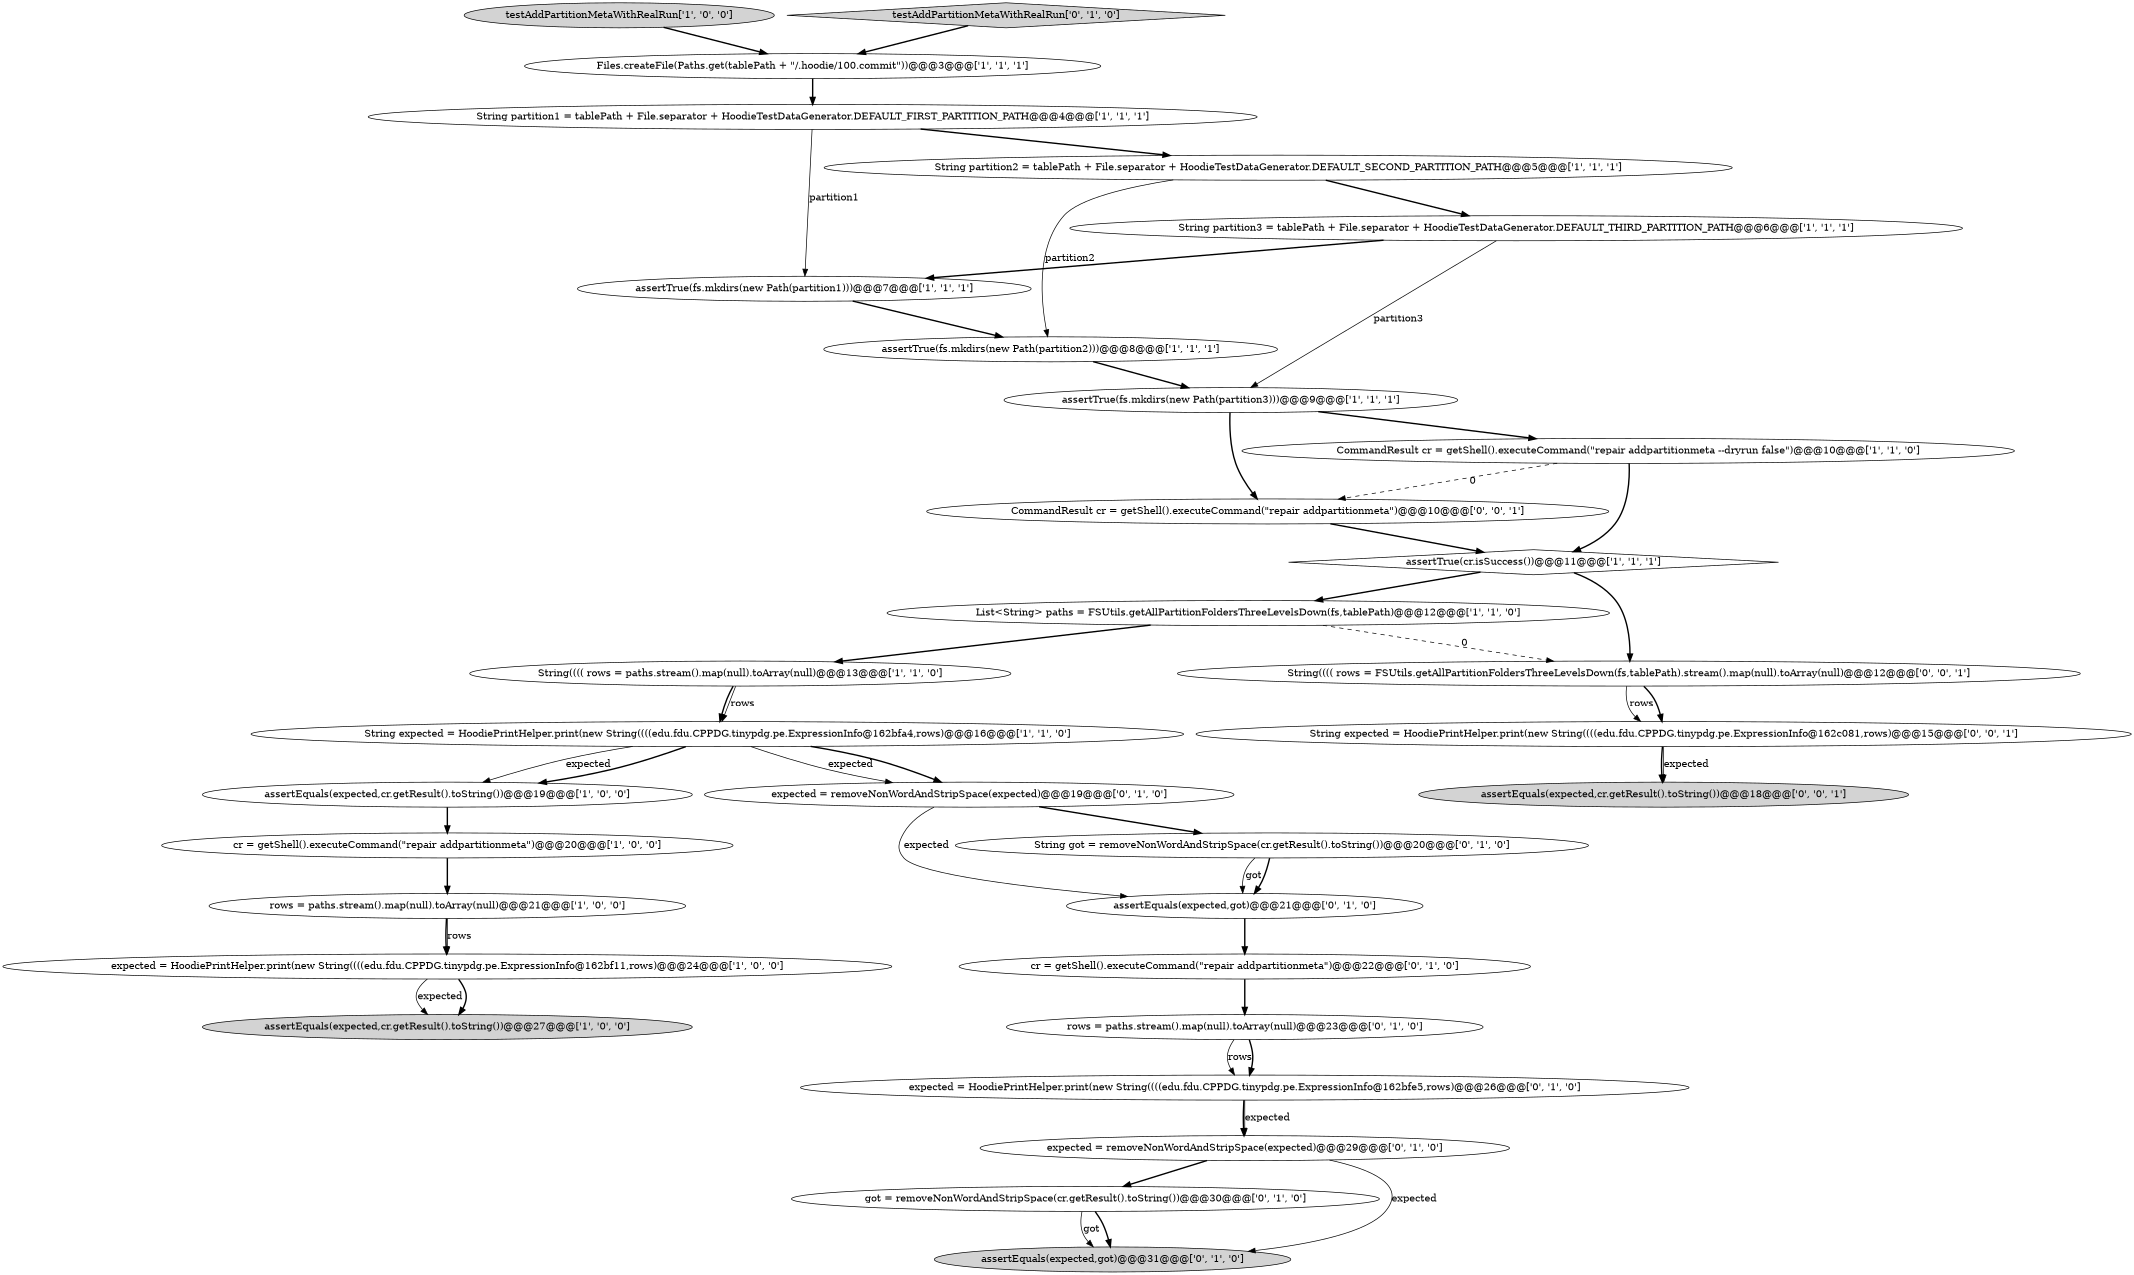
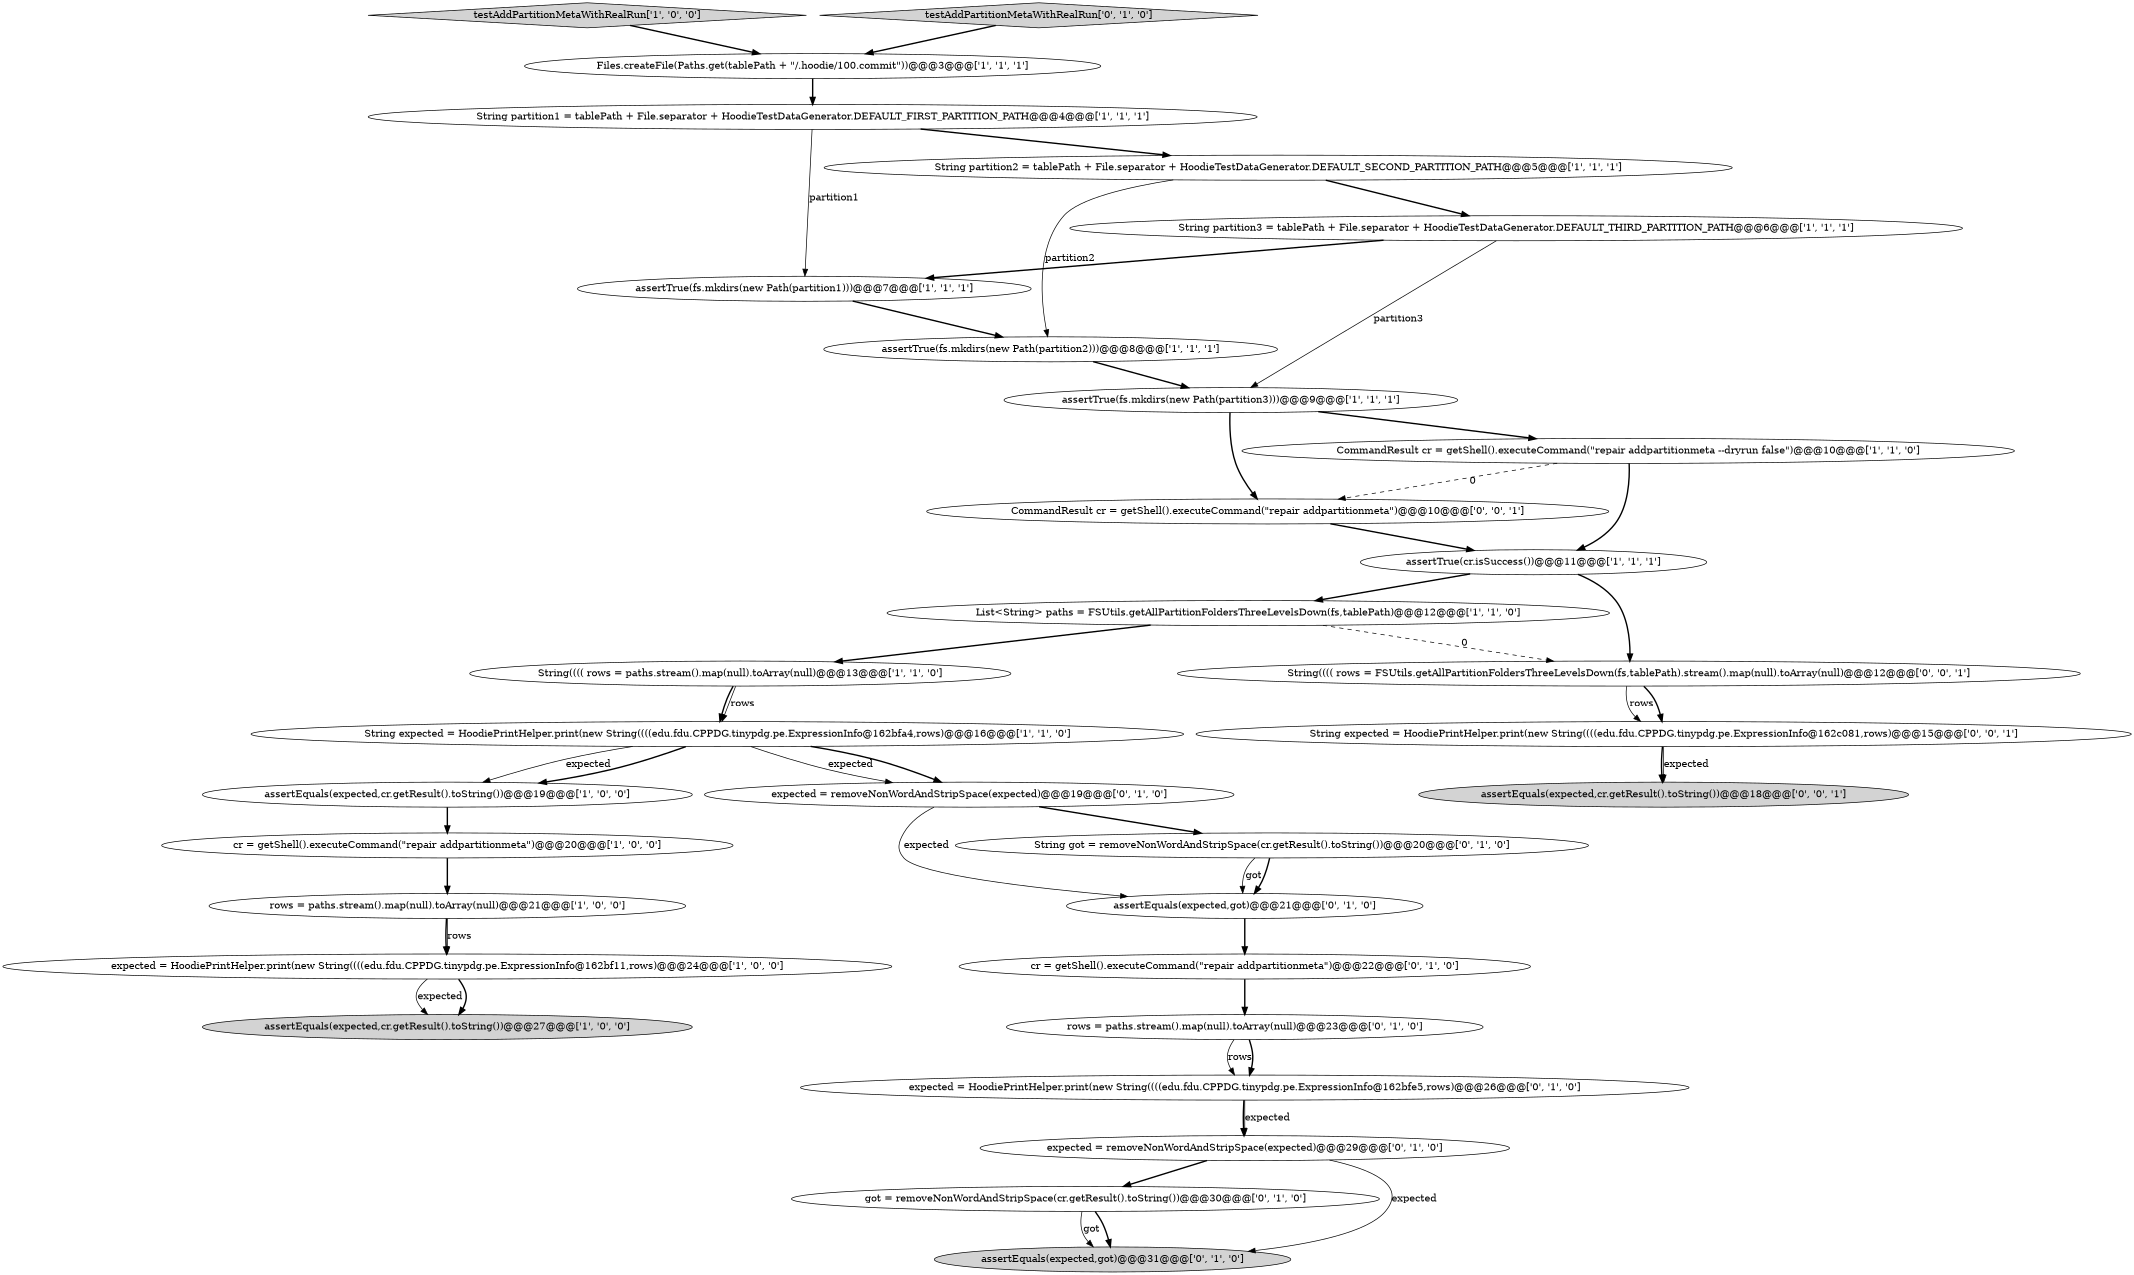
node "testAddPartitionMetaWithRealRun['1', '0', '0']": shape ellipse -> diamond
node "assertTrue(cr.isSuccess())@@@11@@@['1', '1', '1']": shape diamond -> ellipse
